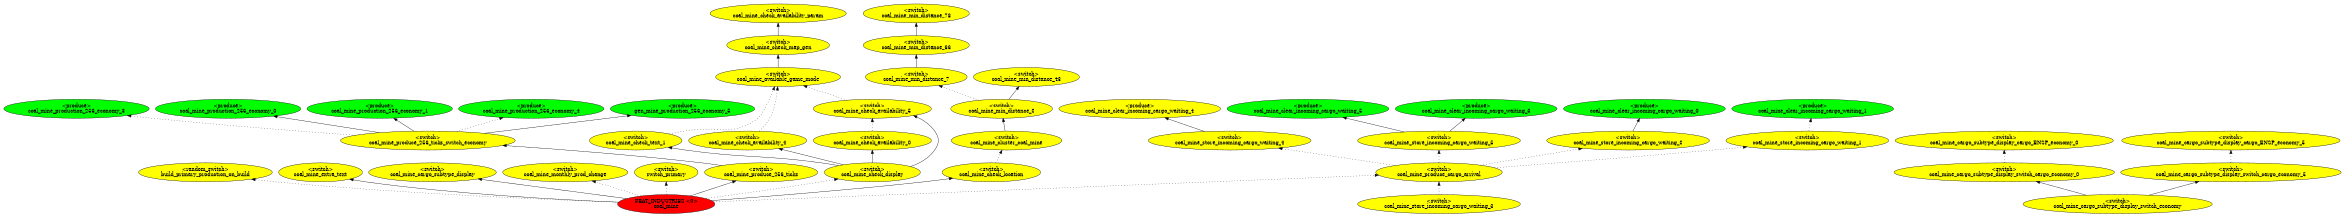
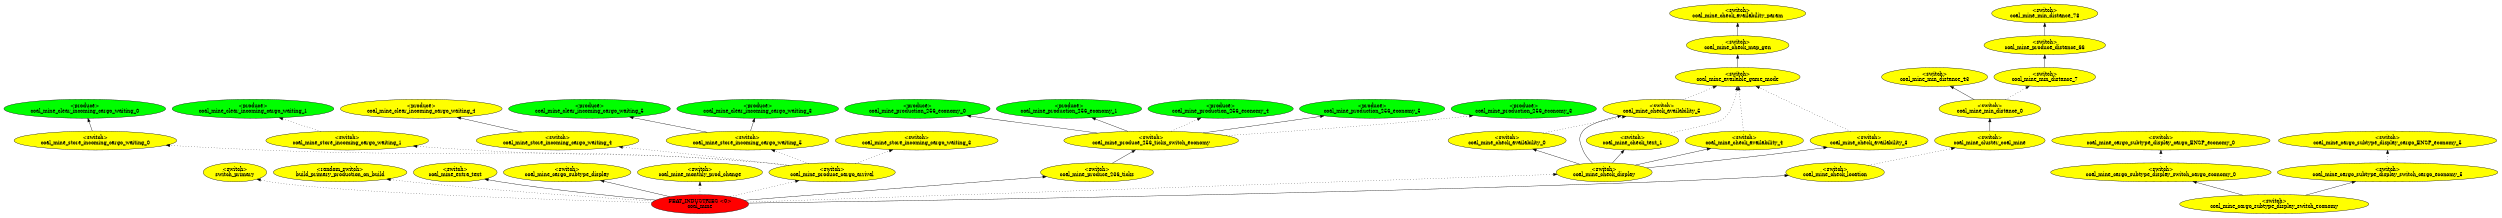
node "<switch> coal_mine_min_distance_66": label "<switch> coal_mine_min_distance_66" -> "<switch> coal_mine_produce_distance_66"
node "<produce> gen_mine_production_256_economy_5": label "<produce> gen_mine_production_256_economy_5" -> "<produce> coal_mine_production_256_economy_5"
node "<switch> coal_mine_check_availability_3": added
node "<switch> coal_mine_produce_256_ticks": label "<switch> coal_mine_produce_256_ticks" -> "<switch> coal_mine_produce_236_ticks"
edge "<switch> coal_mine_store_incoming_cargo_waiting_3" -> "<switch> coal_mine_produce_cargo_arrival": reversed
